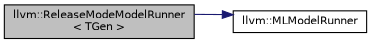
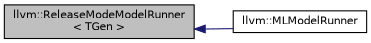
edge "llvm::ReleaseModeModelRunner < TGen >" -> "llvm::MLModelRunner": reversed
